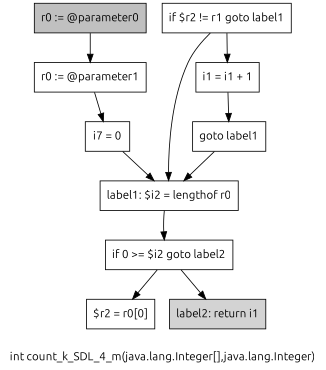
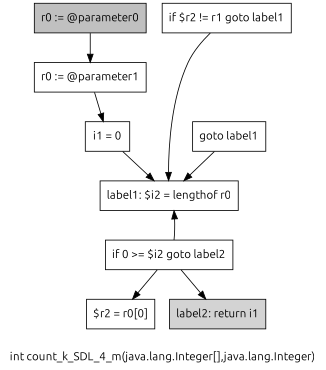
node "i1 = i1 + 1": removed
node "i7 = 0": label "i7 = 0" -> "i1 = 0"
edge "label1: $i2 = lengthof r0" -> "if 0 >= $i2 goto label2": reversed
